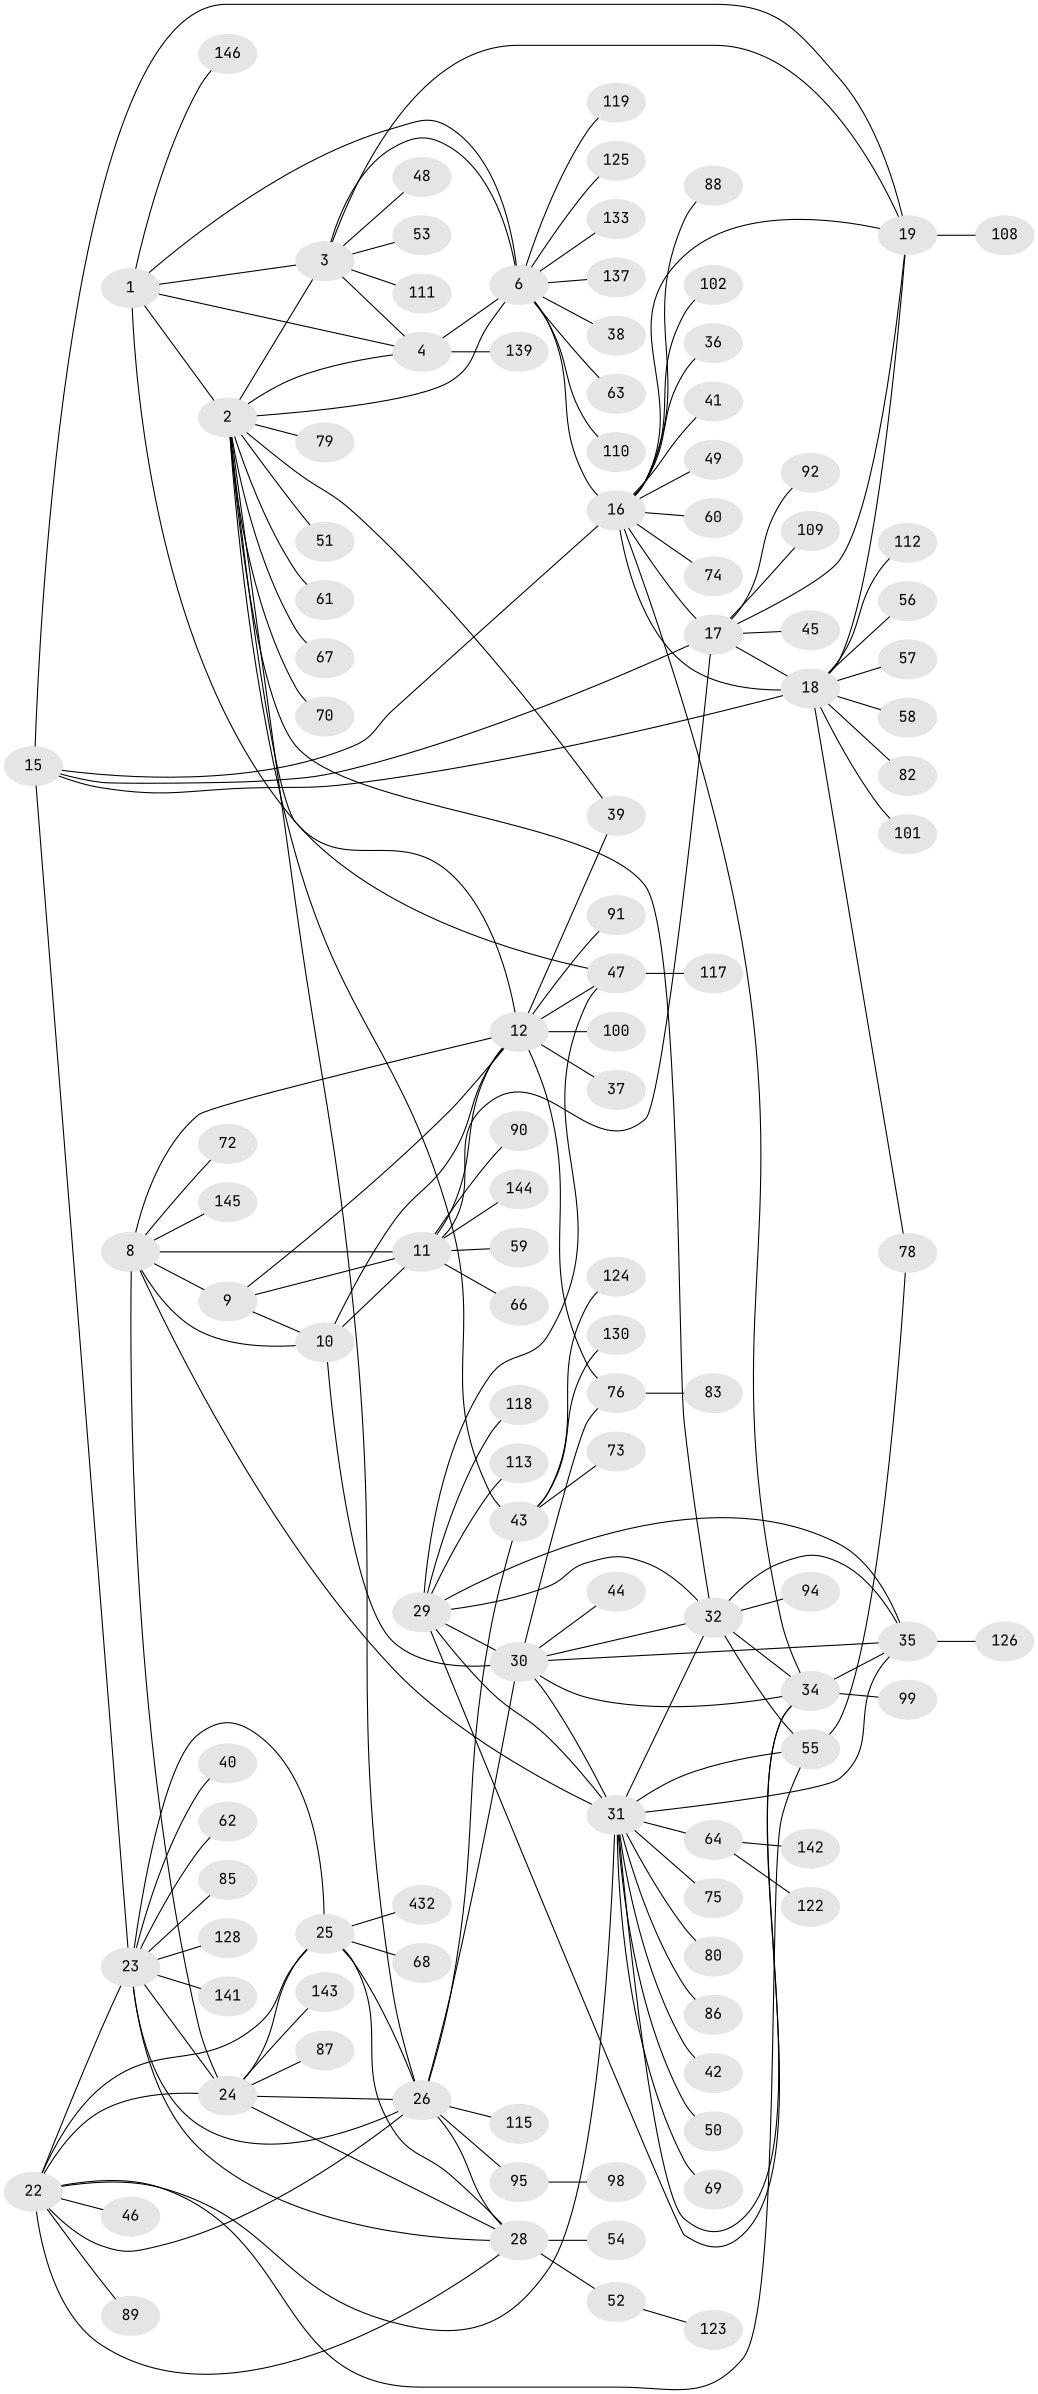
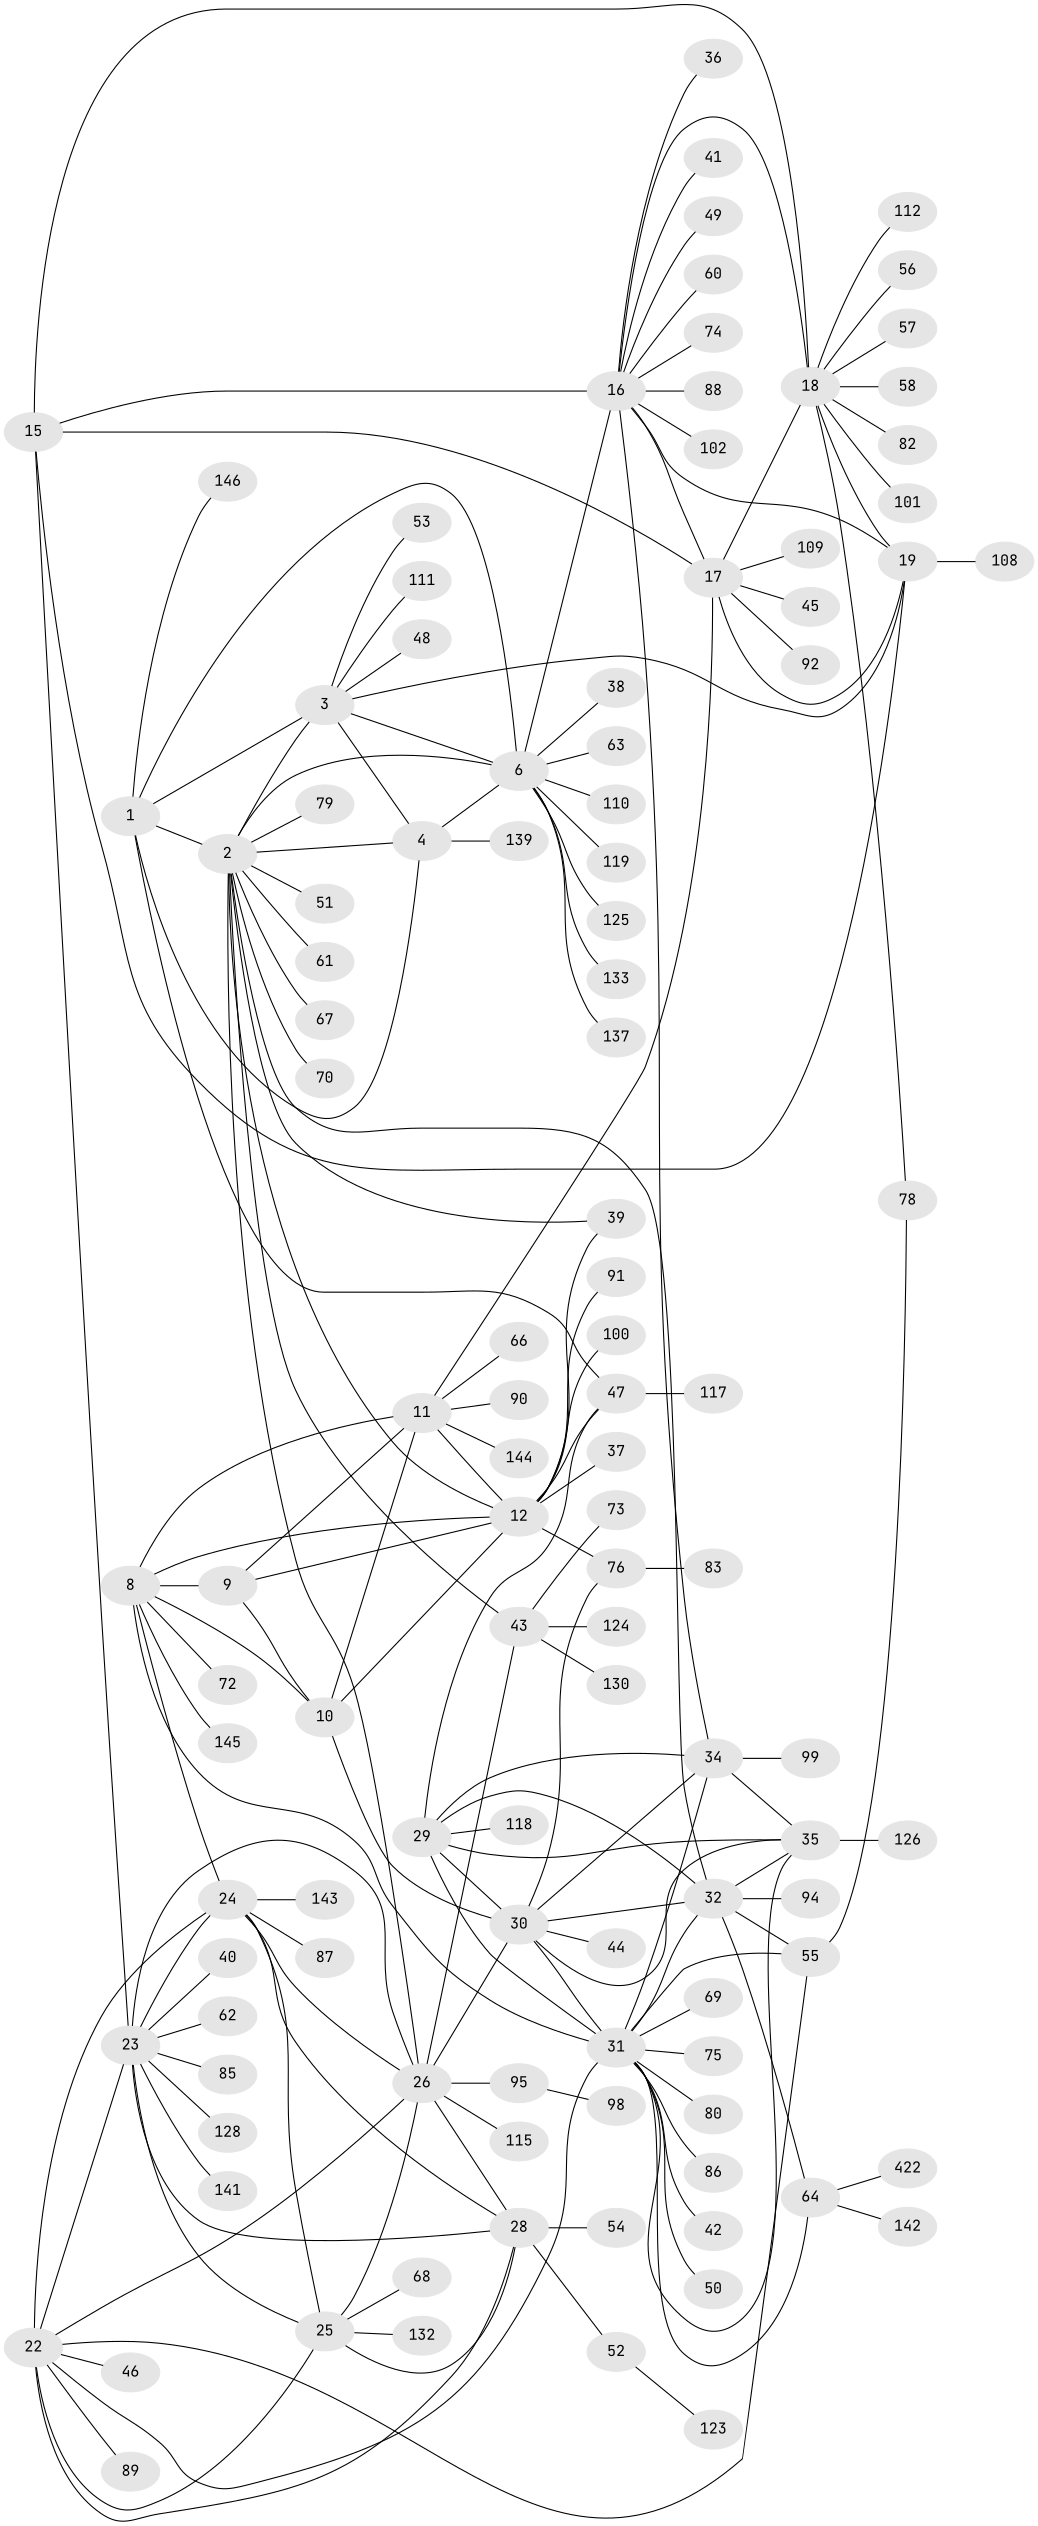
node "59": removed
node "113": removed
edge "32" -- "34": now "32" -- "64"
node "432": label "432" -> "132"
node "122": label "122" -> "422"
